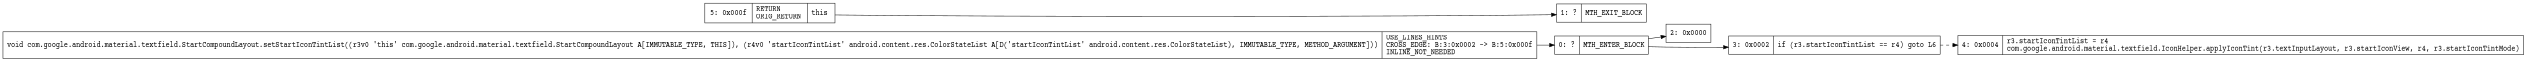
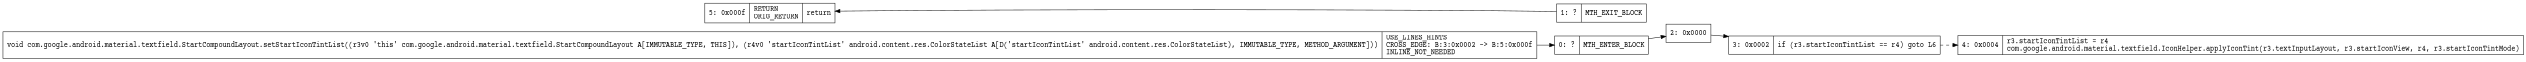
node "5: 0x000f": text "this" -> "return"
edge "5: 0x000f" -> "1: ?": reversed
edge "0: ?" -> "3: 0x0002": now "2: 0x0000" -> "3: 0x0002"
